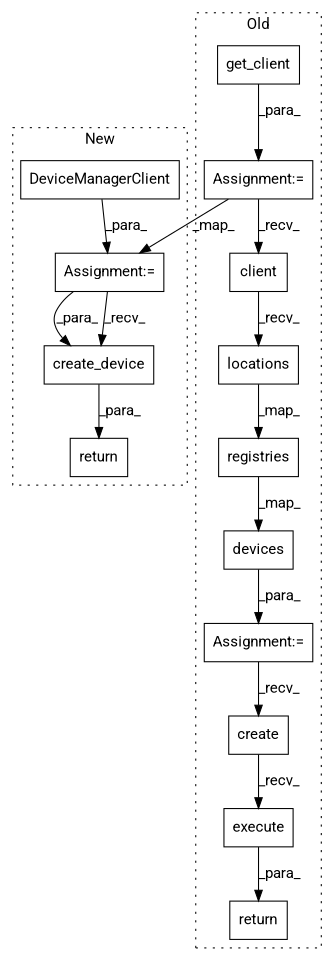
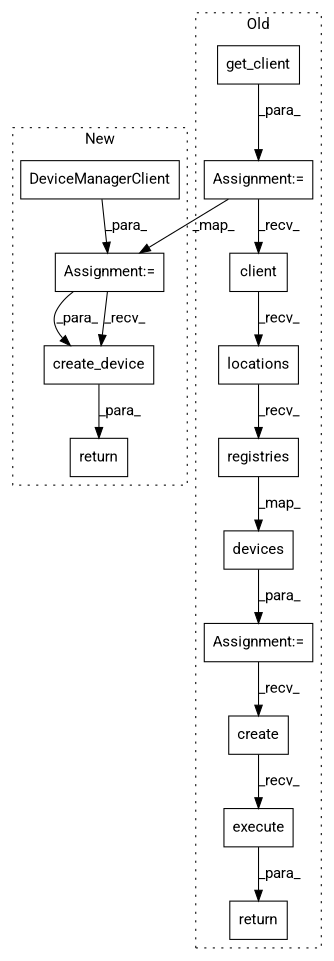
edge "locations" -> "registries": label "_map_" -> "_recv_"
